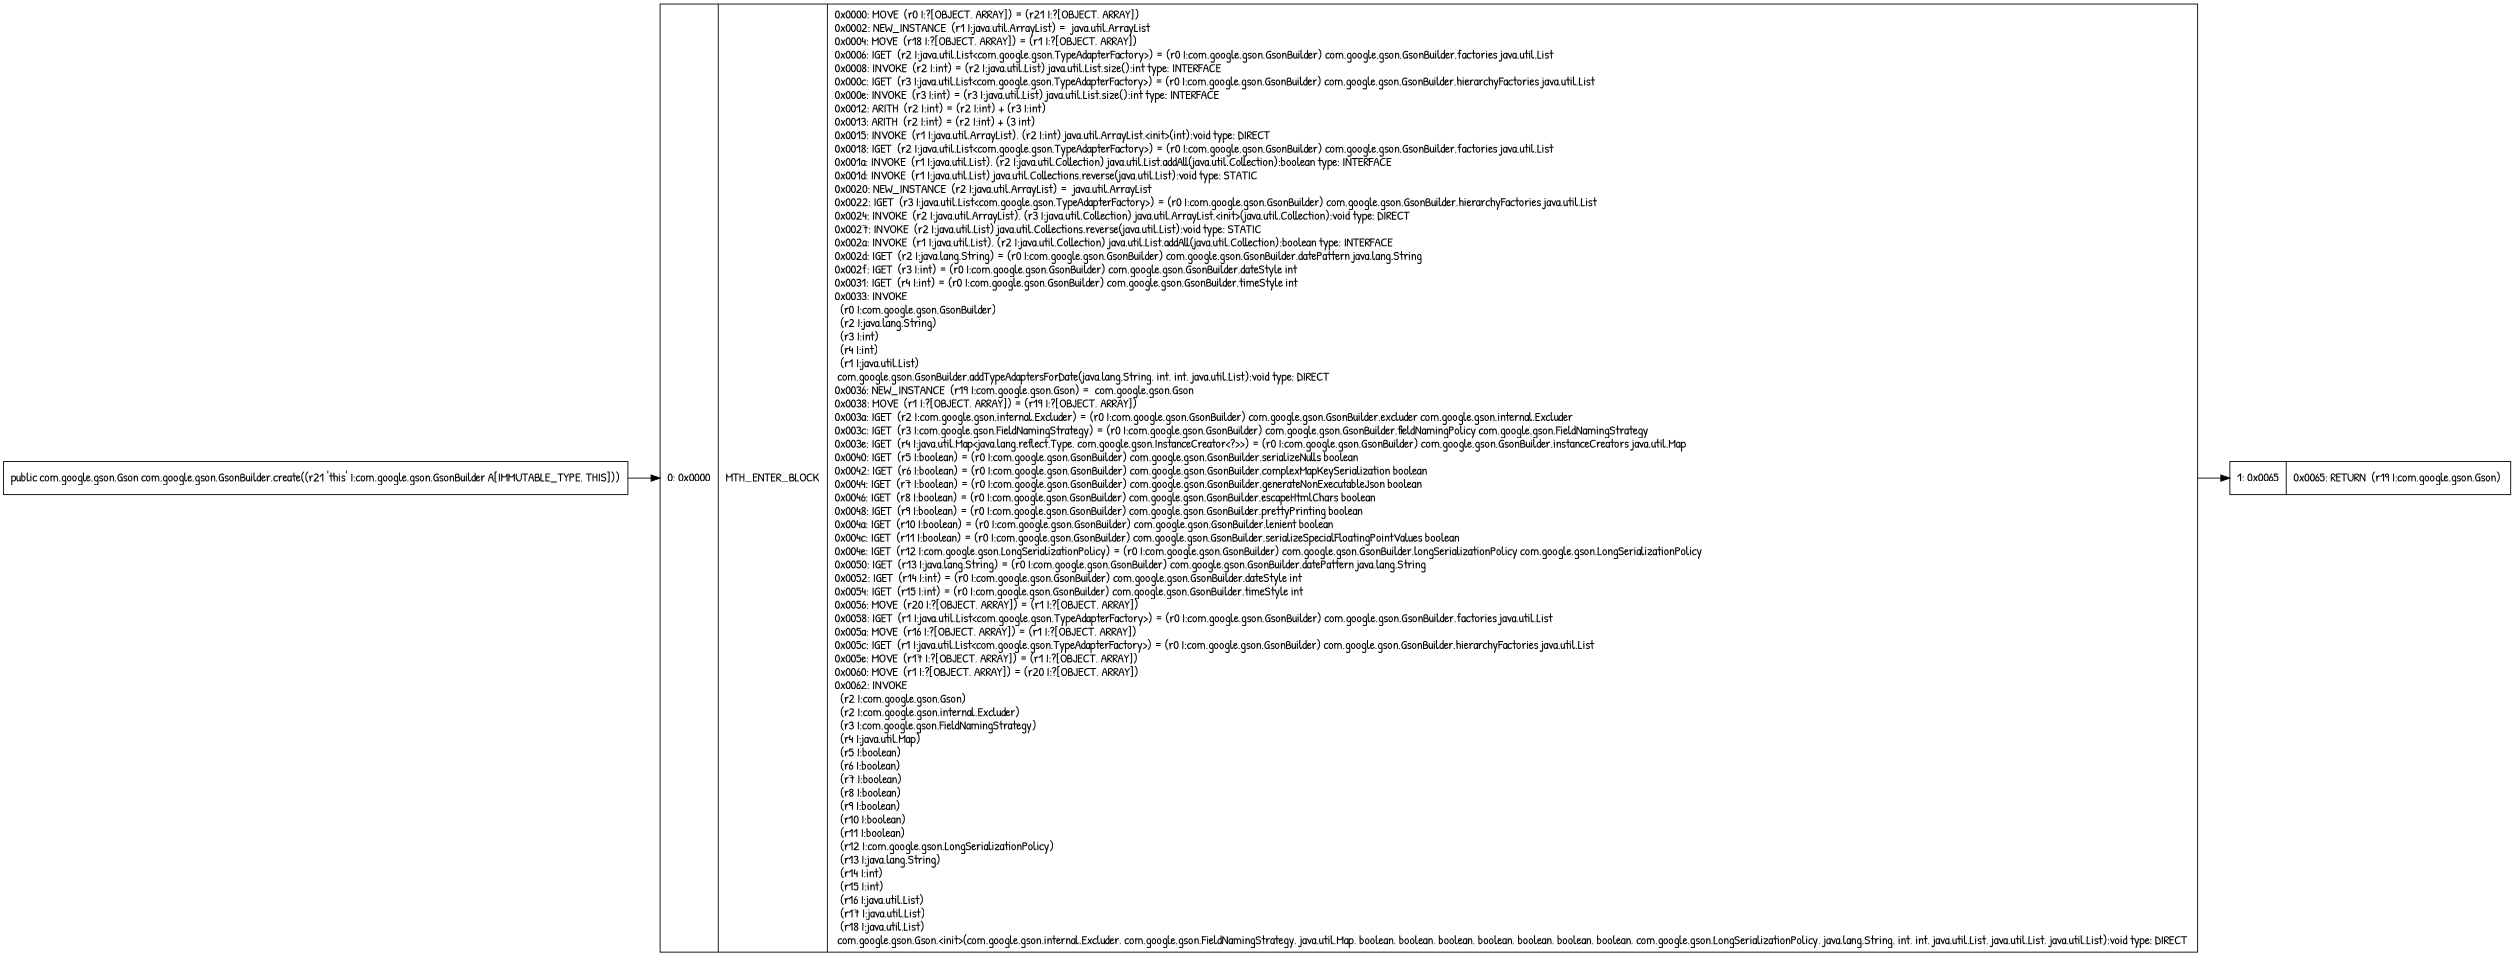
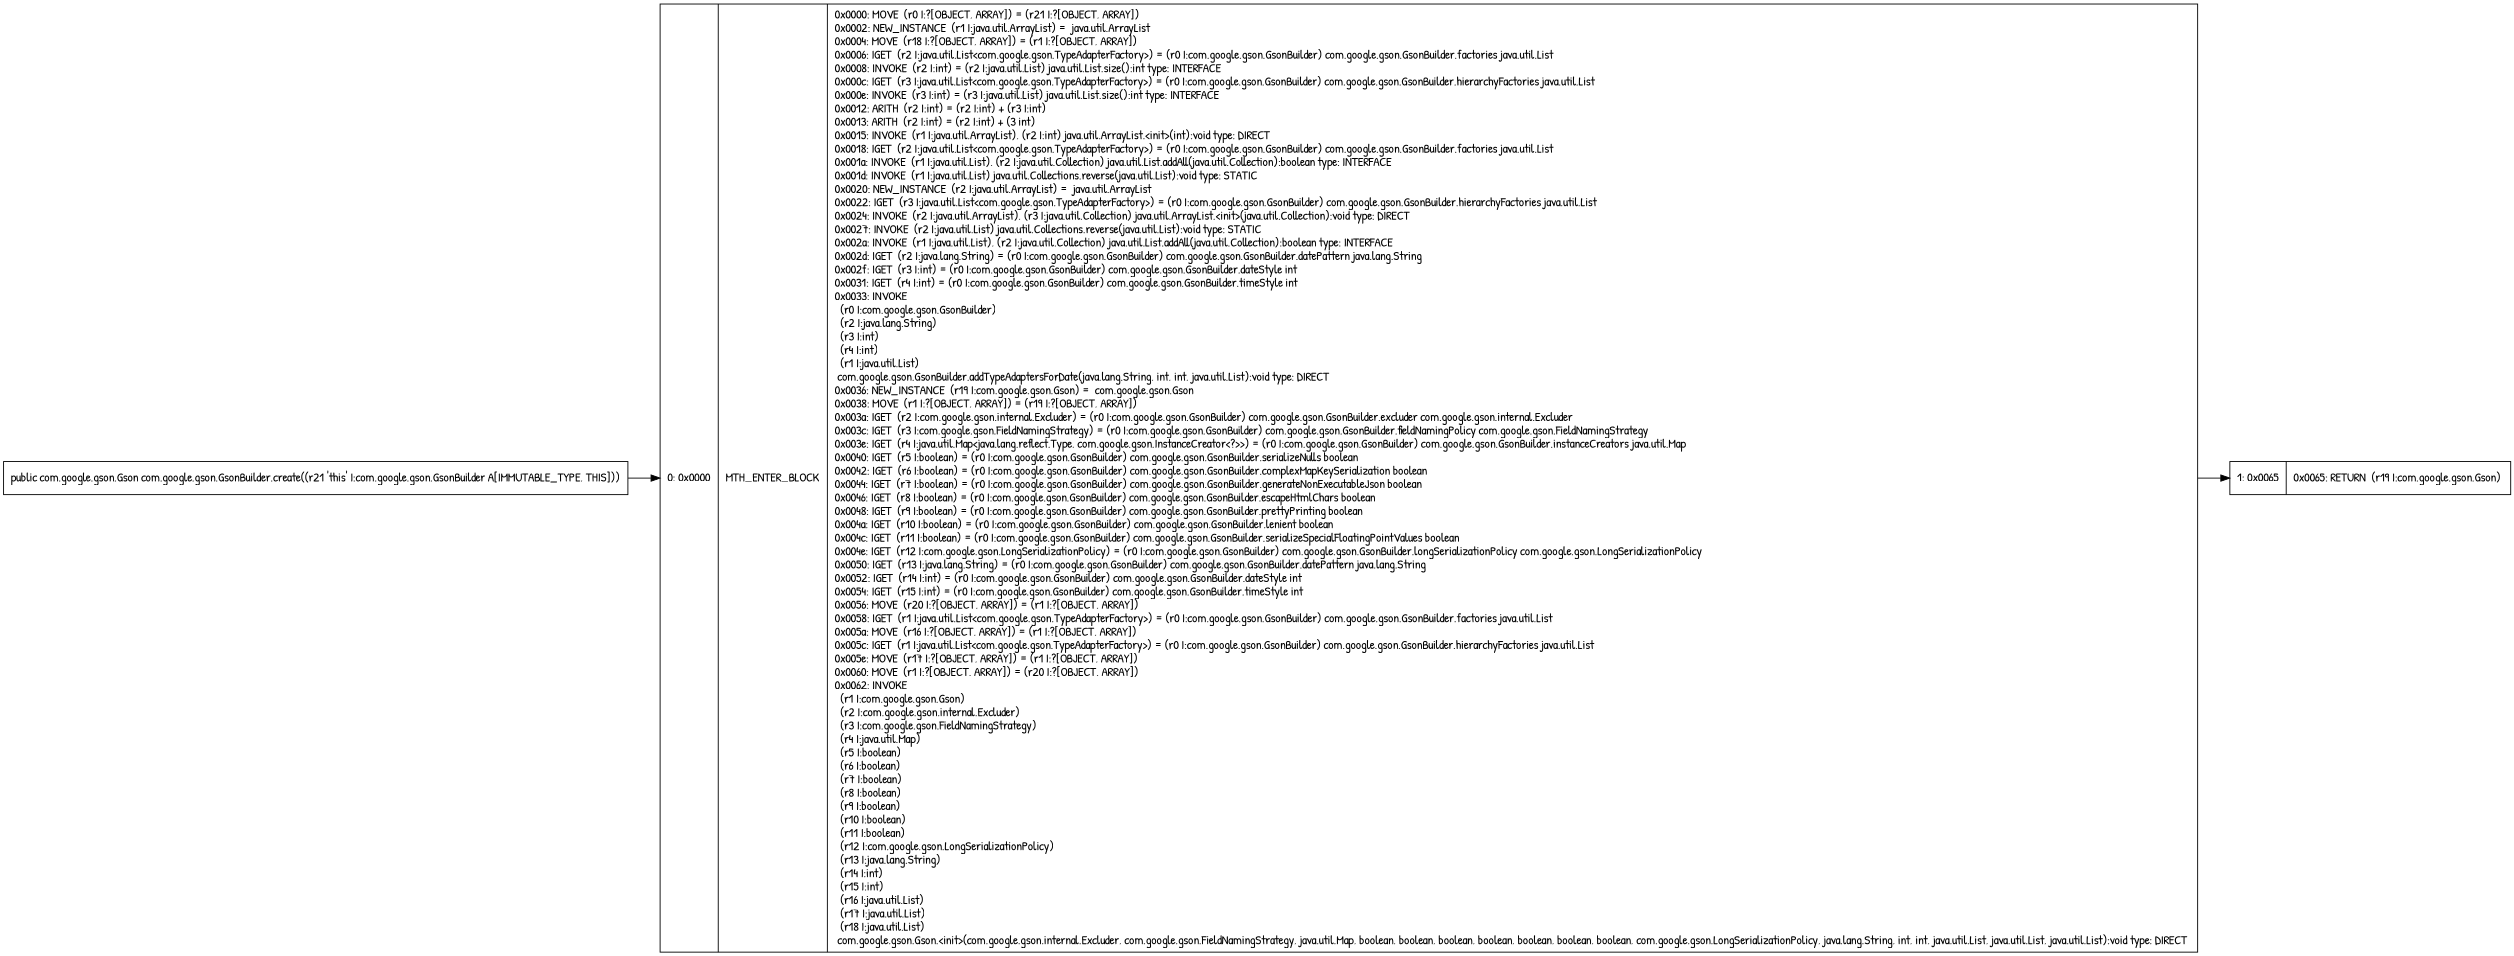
node "0: 0x0000": text "(r2 I:com.google.gson.Gson)" -> "(r1 I:com.google.gson.Gson)"
